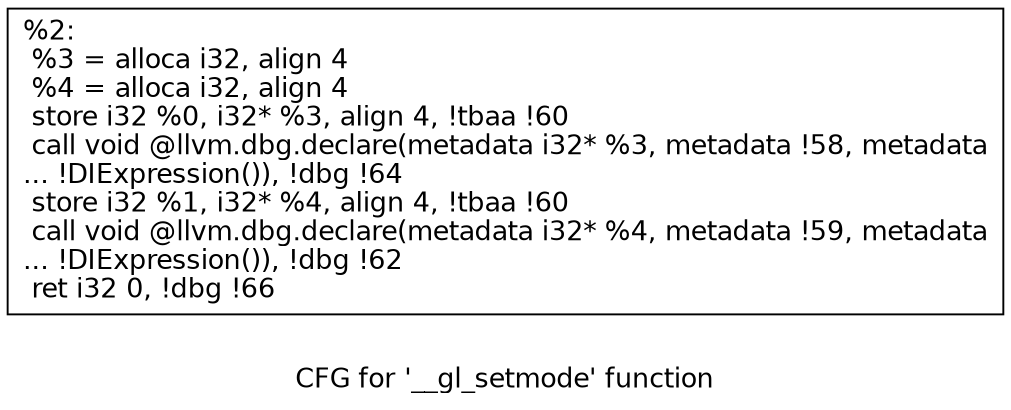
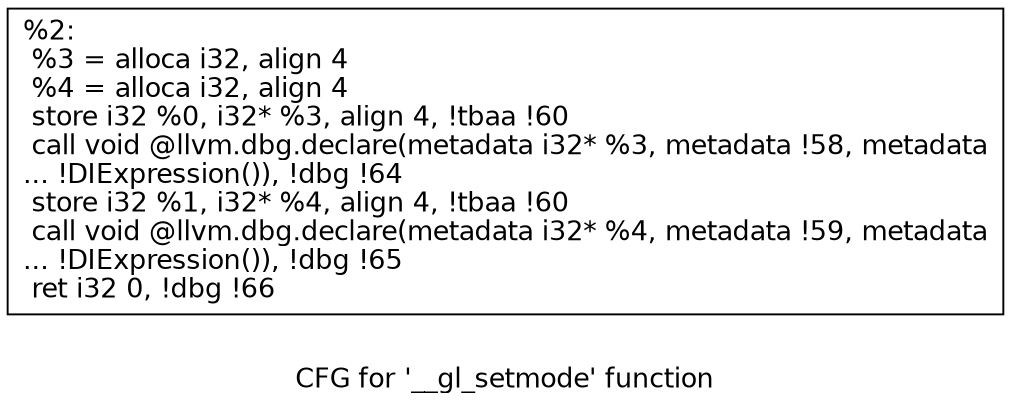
node "%2:": text "... !DIExpression()), !dbg !62" -> "... !DIExpression()), !dbg !65"
